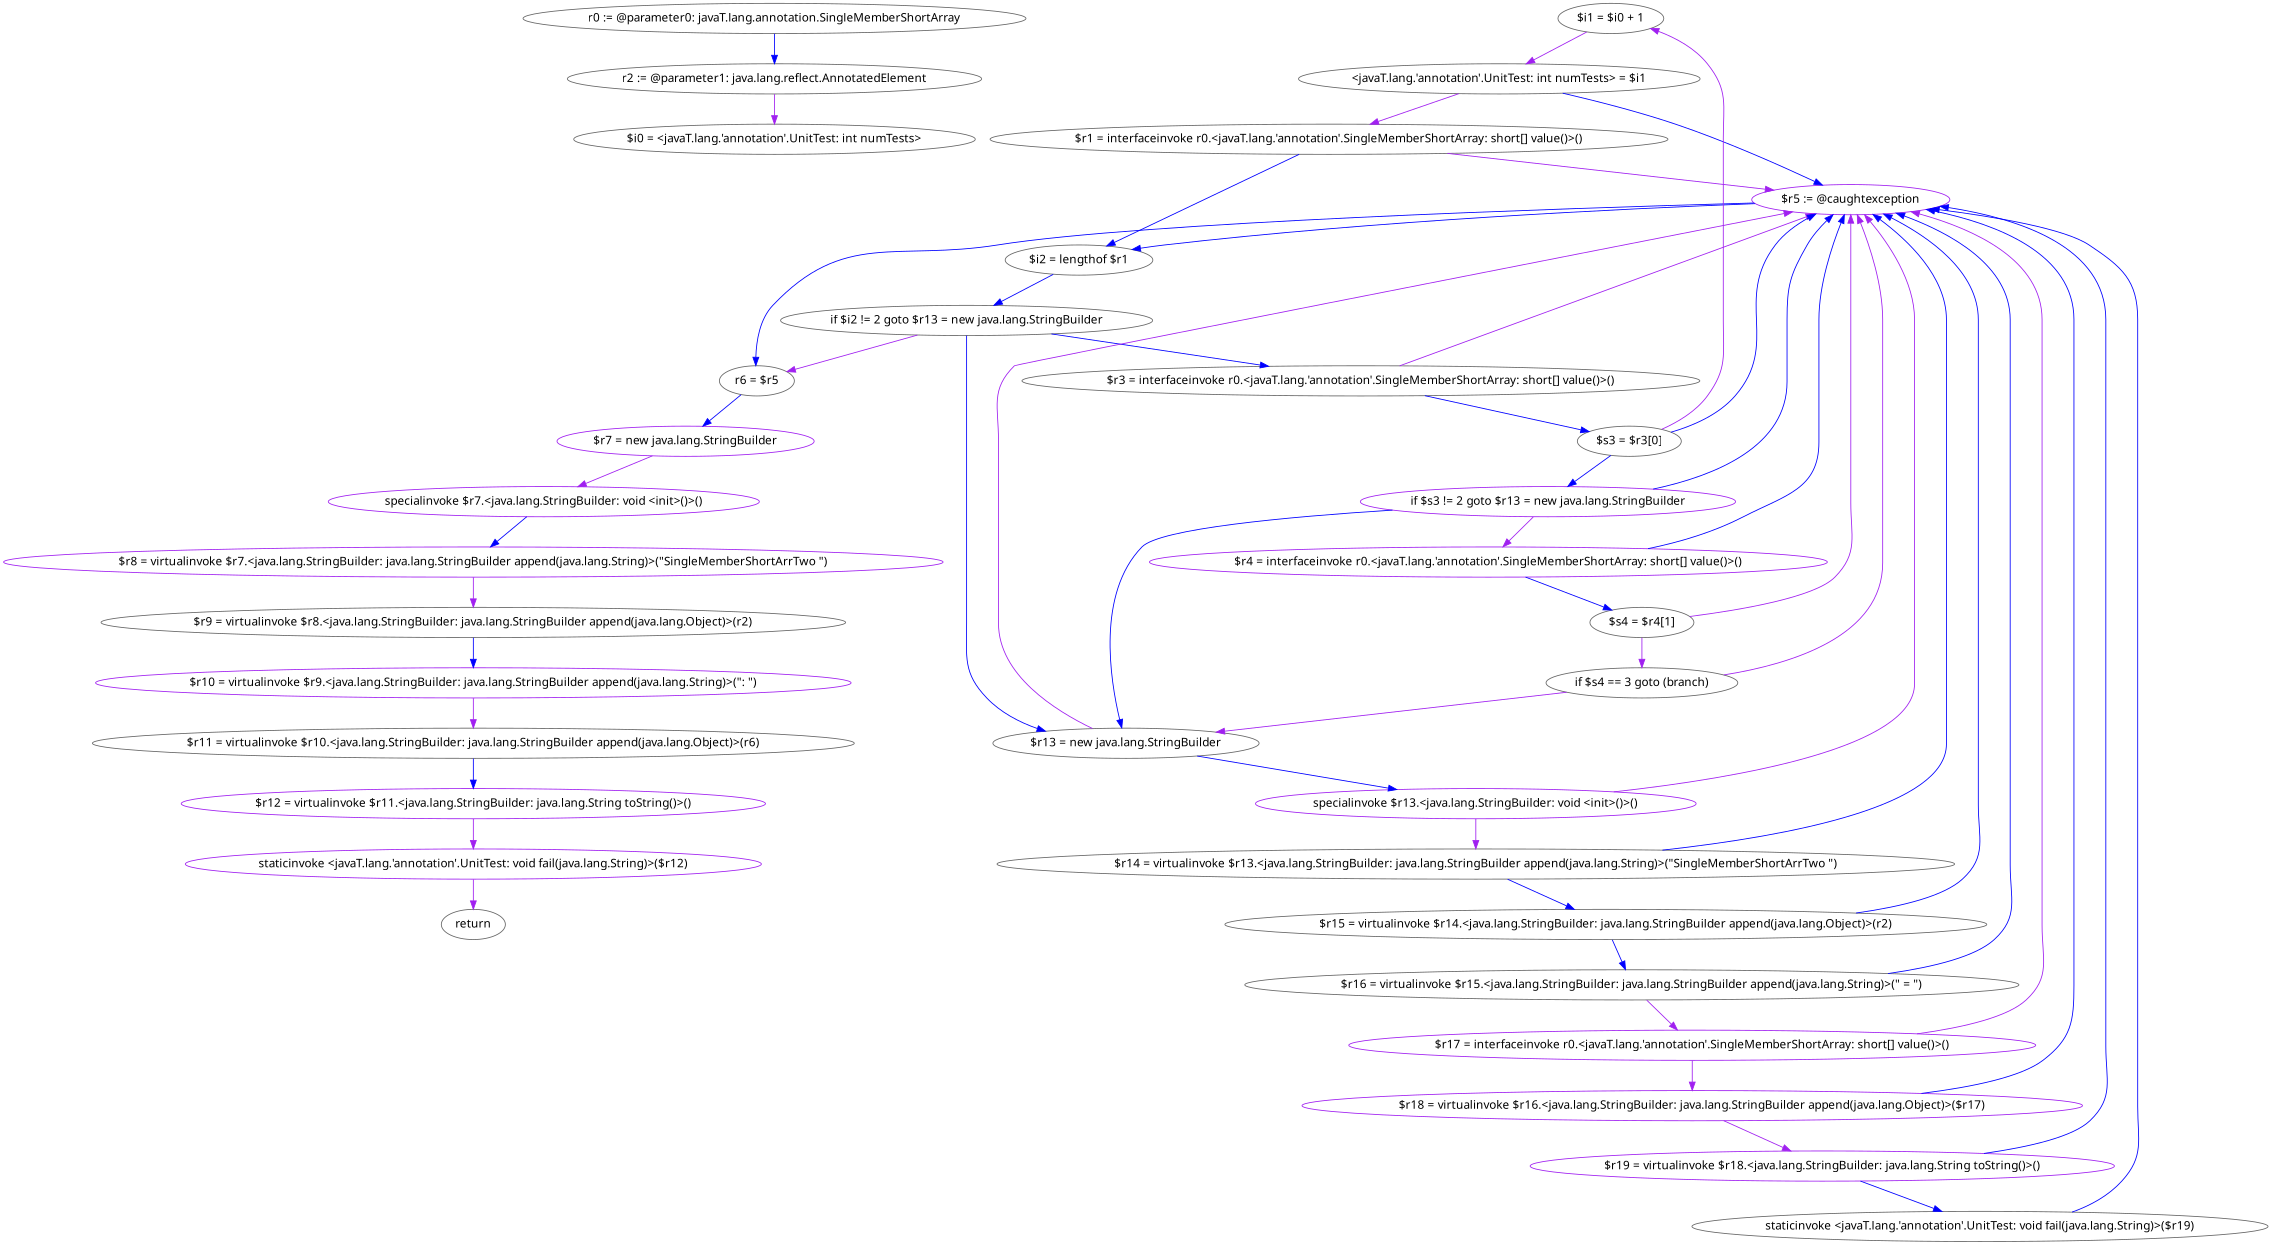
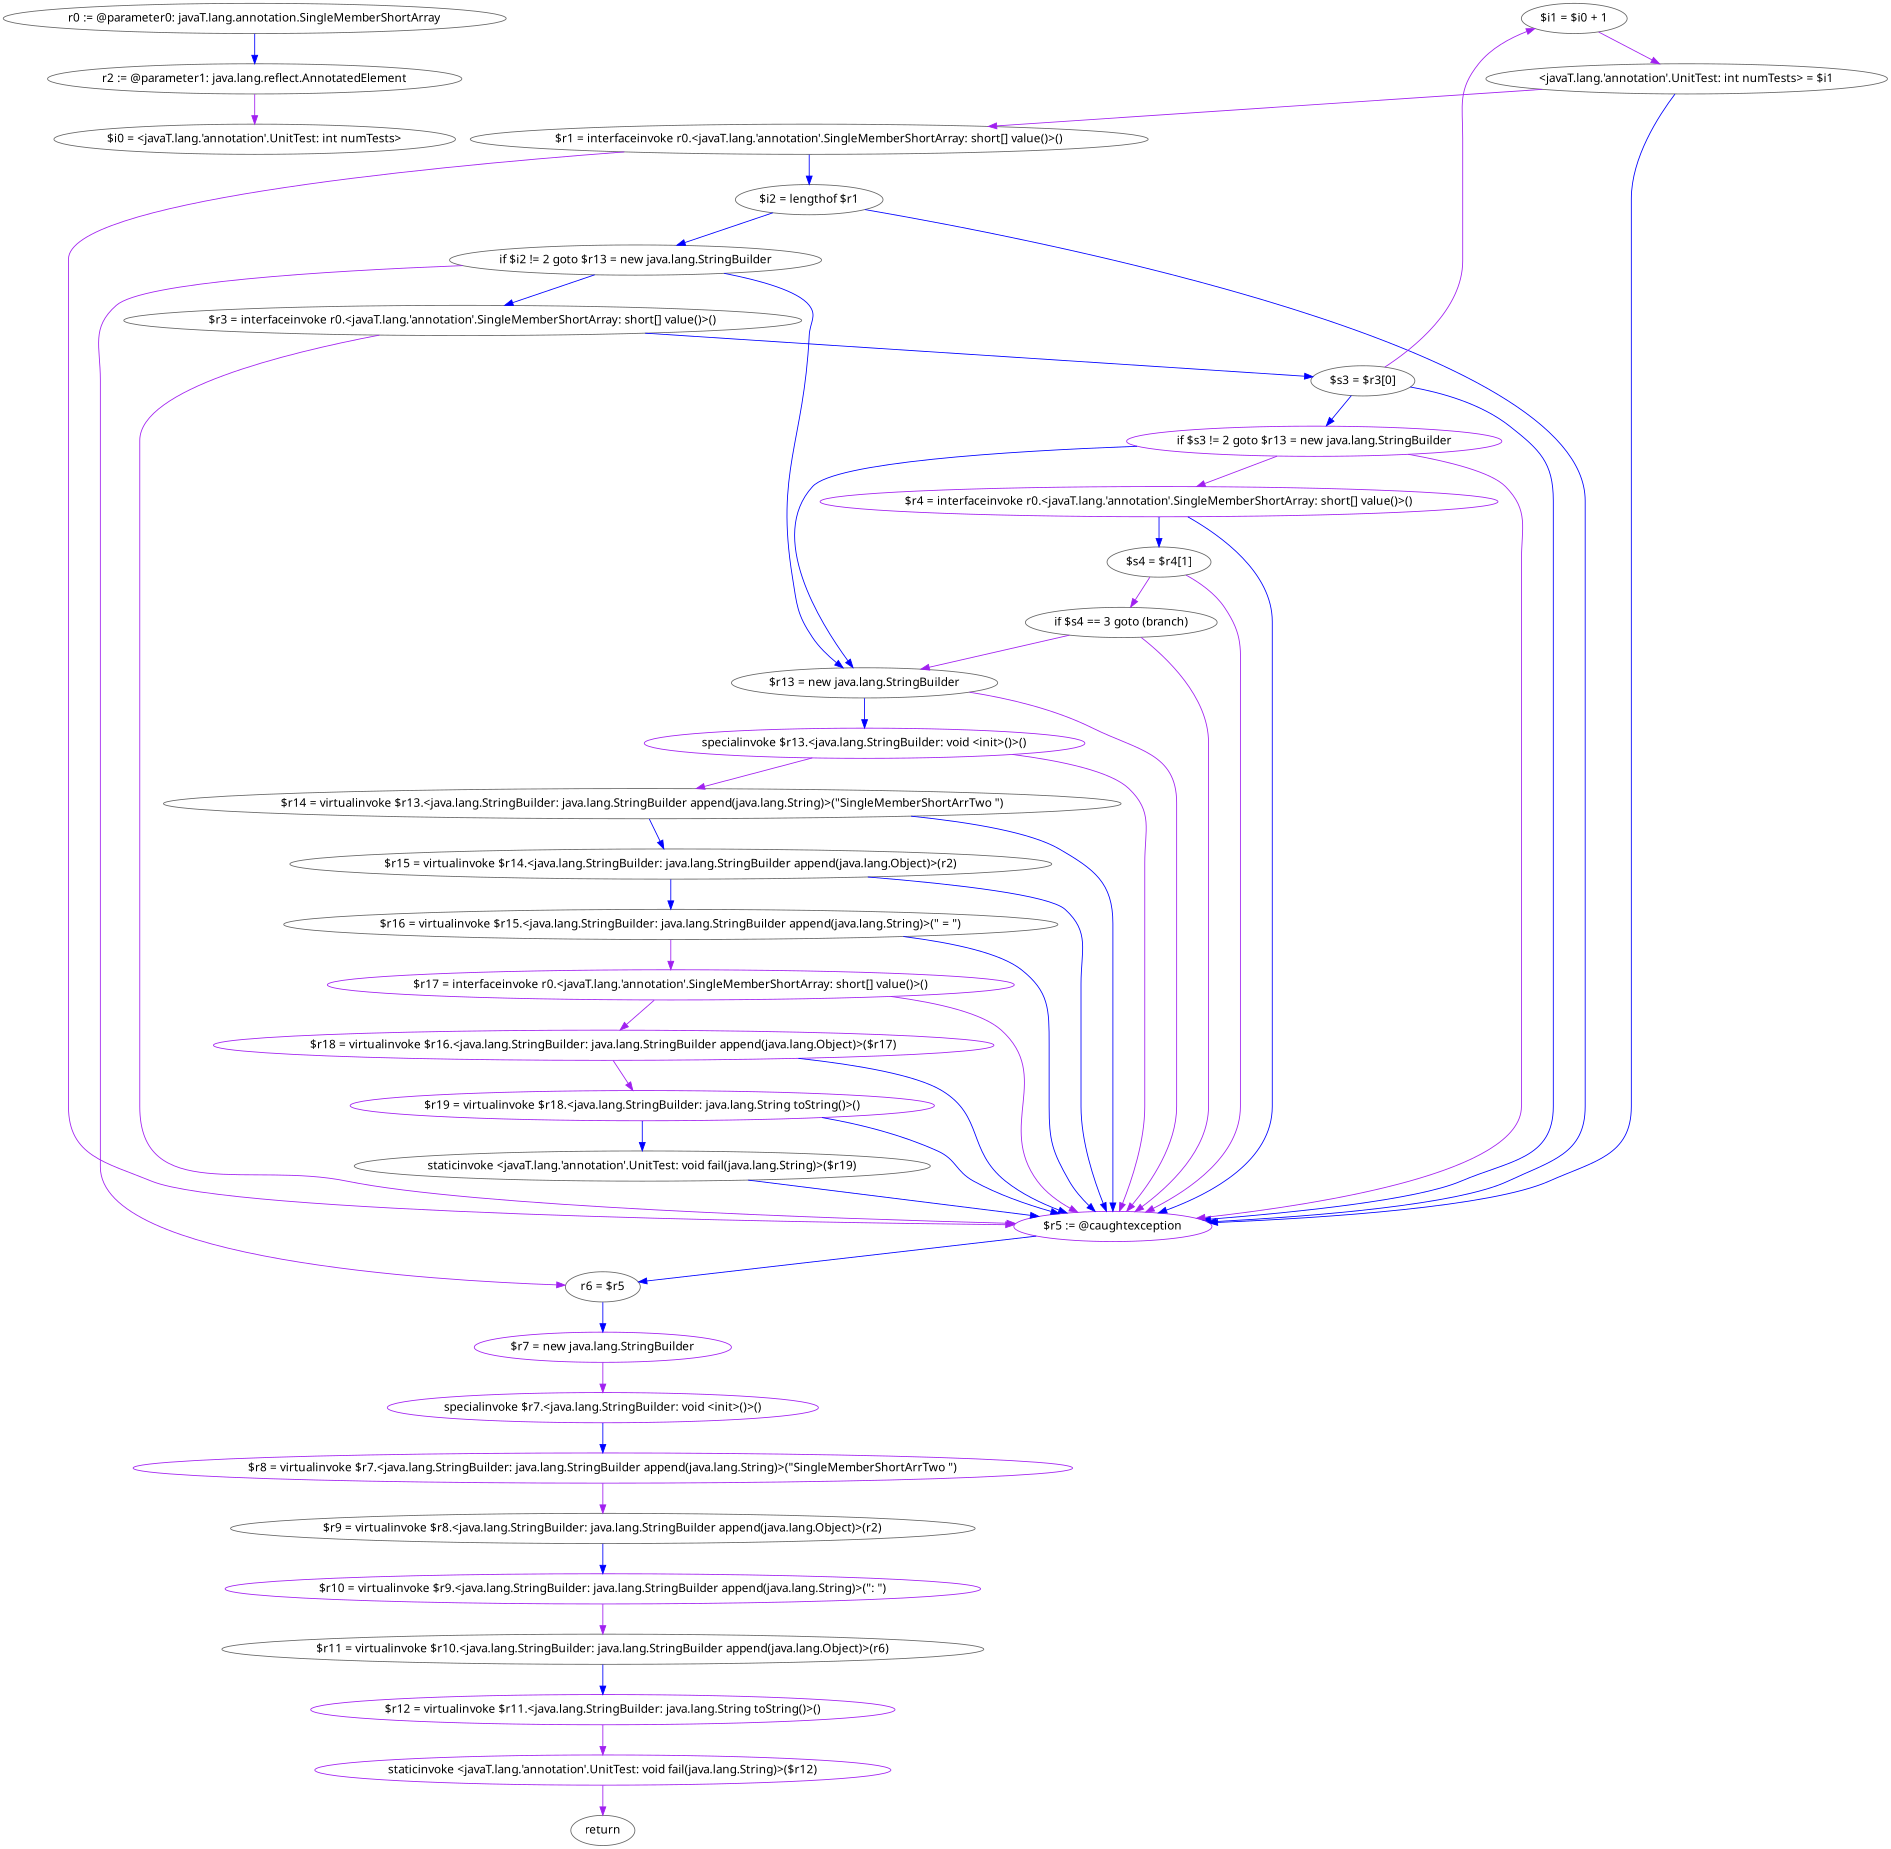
edge "$r5 := @caughtexception" -> "$i2 = lengthof $r1": reversed
edge "if $s3 != 2 goto $r13 = new java.lang.StringBuilder" -> "$r5 := @caughtexception": color blue -> purple
